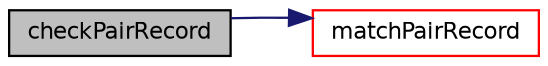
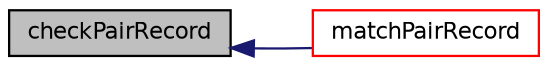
edge "checkPairRecord" -> "matchPairRecord": reversed
